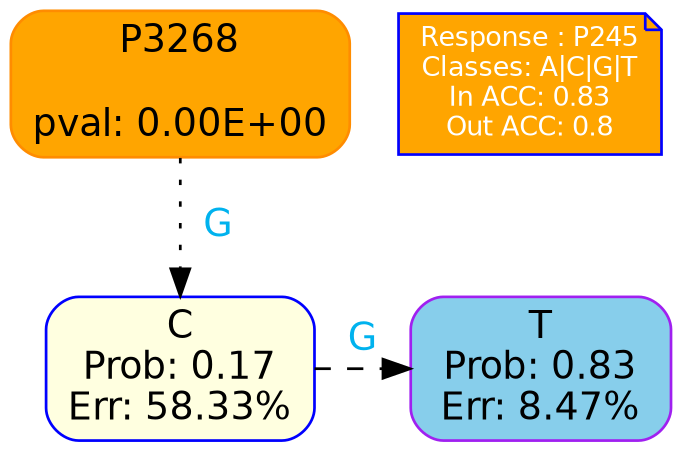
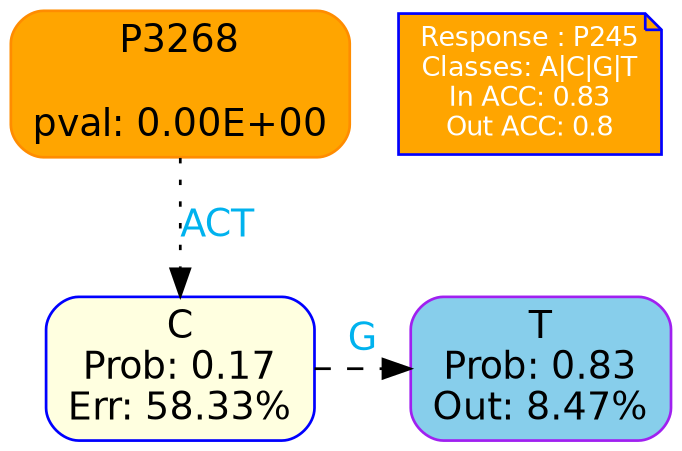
edge "P3268 pval: 0.00E+00" -> "C Prob: 0.17 Err: 58.33%": label "G" -> "ACT"
node "T Prob: 0.83 Err: 8.47%": label "T Prob: 0.83 Err: 8.47%" -> "T Prob: 0.83 Out: 8.47%"
